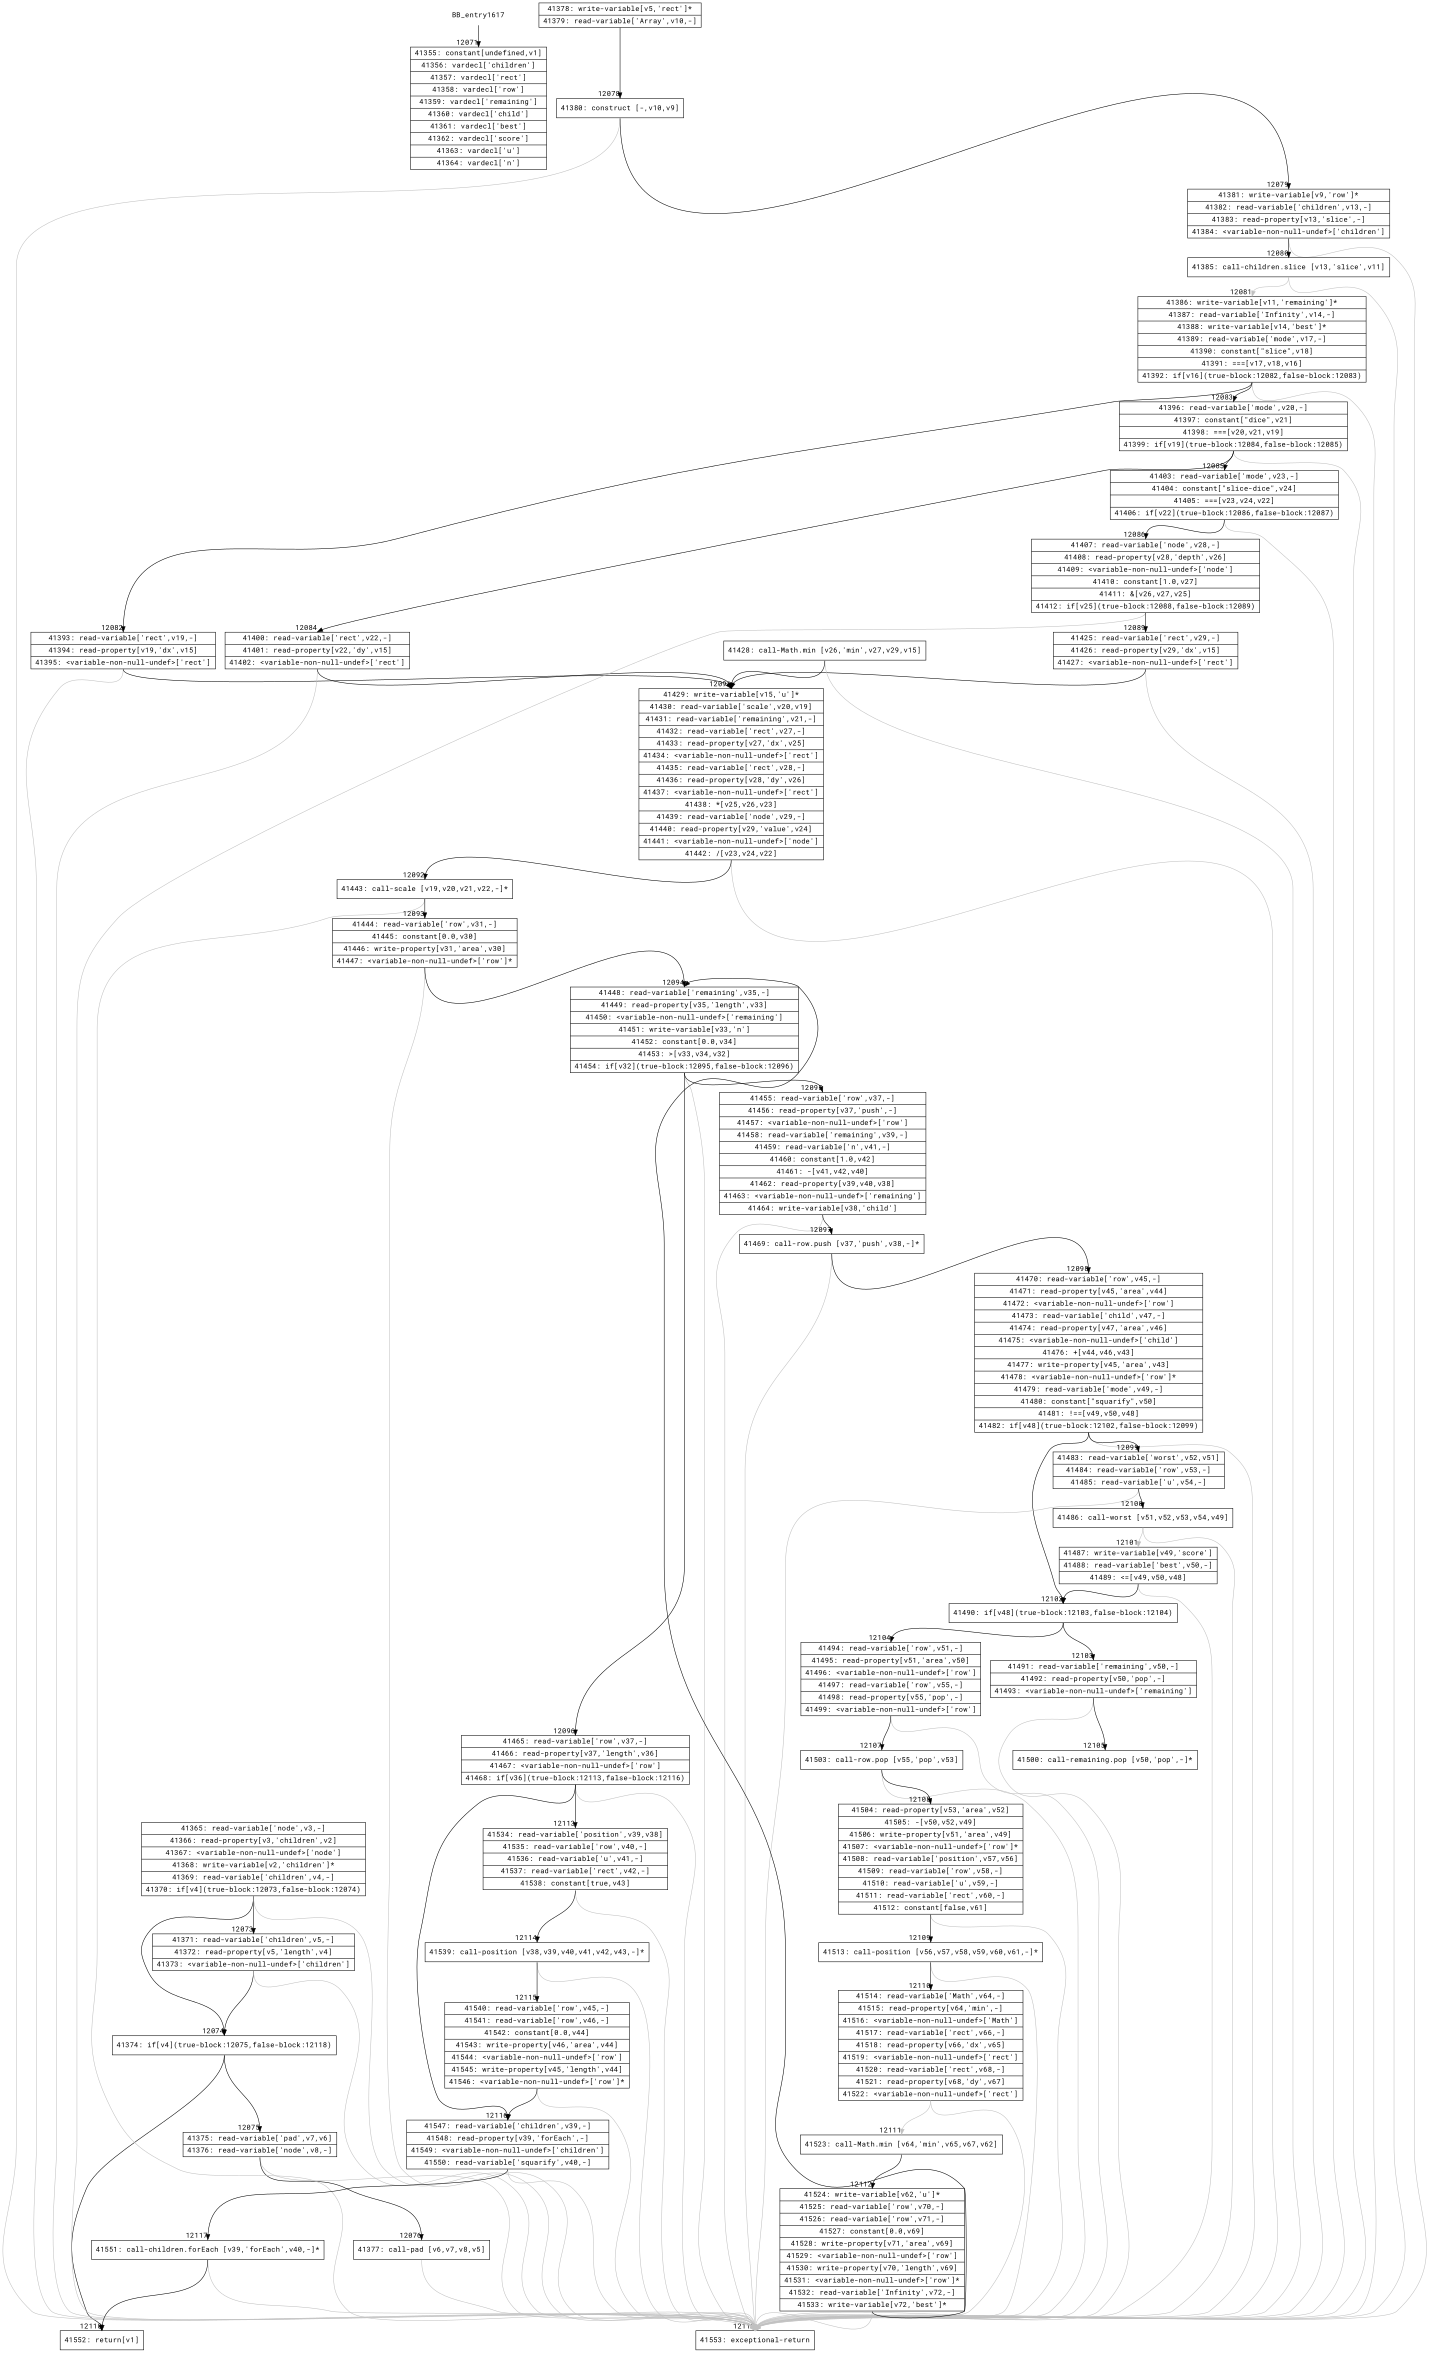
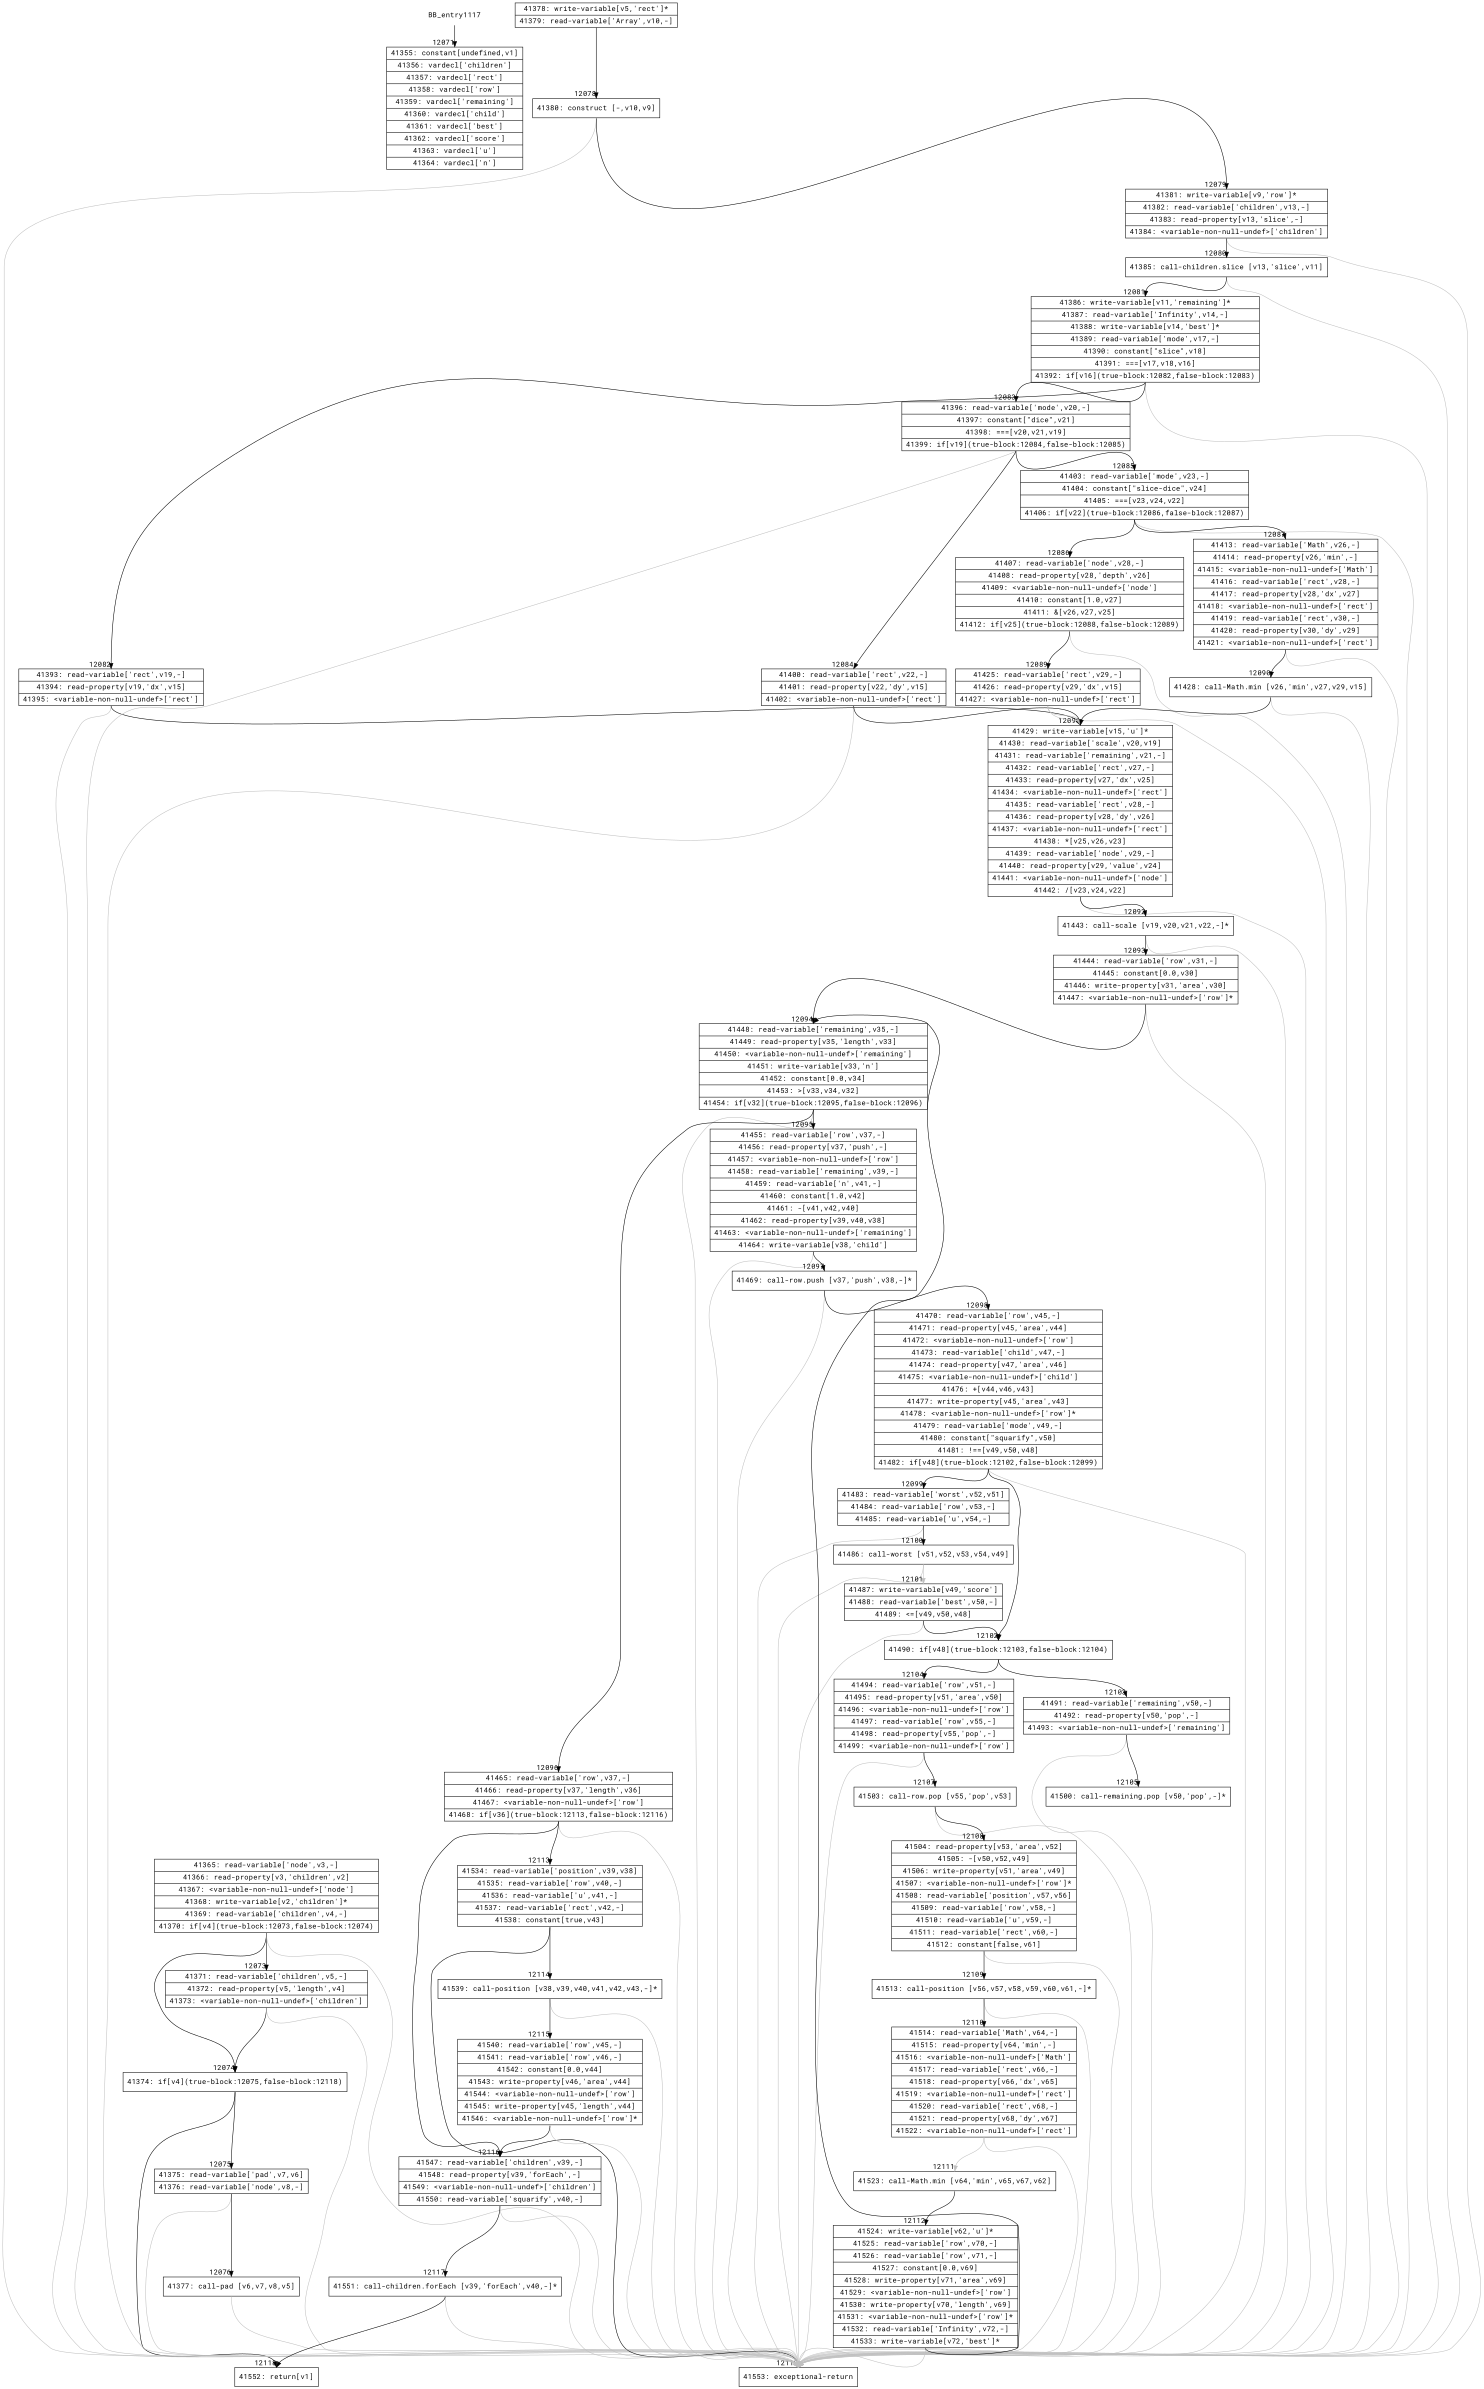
node "BB_entry1617": label "BB_entry1617" -> "BB_entry1117"
edge "41385: call-children.slice [v13,'slice',v11]" -> "41386: write-variable[v11,'remaining']*": color gray -> black
node "41413: read-variable['Math',v26,-]": added
edge "41425: read-variable['rect',v29,-]" -> "41429: write-variable[v15,'u']*": color black -> gray
edge "41534: read-variable['position',v39,v38]" -> "41553: exceptional-return": color gray -> black
